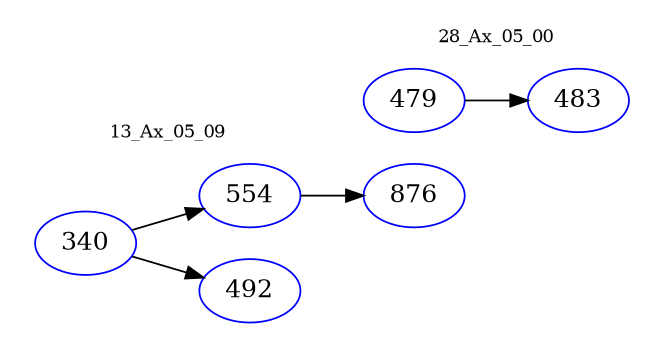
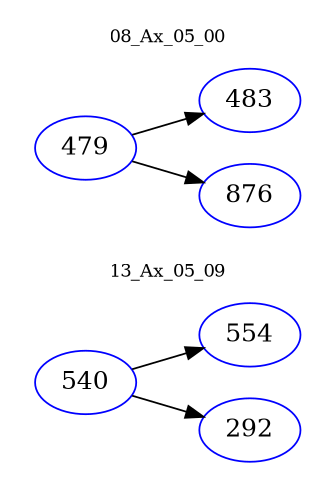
cluster "28_Ax_05_00": label "28_Ax_05_00" -> "08_Ax_05_00"
edge "554" -> "876": now "479" -> "876"
node "340": label "340" -> "540"
node "492": label "492" -> "292"
